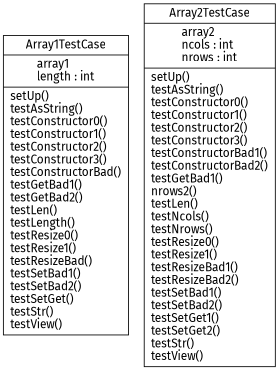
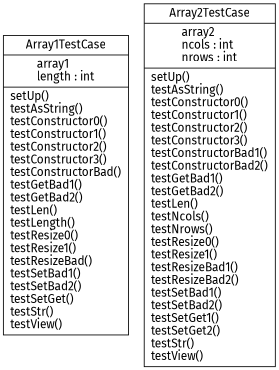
node "Array2TestCase": text "nrows2()" -> "testGetBad2()"
